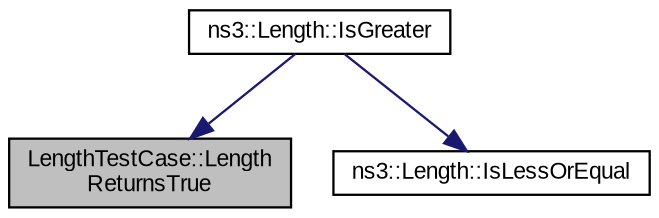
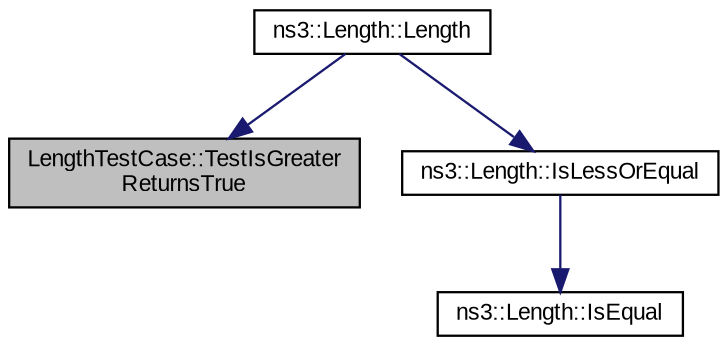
node "ns3::Length::IsGreater": label "ns3::Length::IsGreater" -> "ns3::Length::Length"
node "LengthTestCase::Length ReturnsTrue": label "LengthTestCase::Length ReturnsTrue" -> "LengthTestCase::TestIsGreater ReturnsTrue"
node "ns3::Length::IsEqual": added
